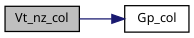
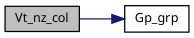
node "Gp_col": label "Gp_col" -> "Gp_grp"
